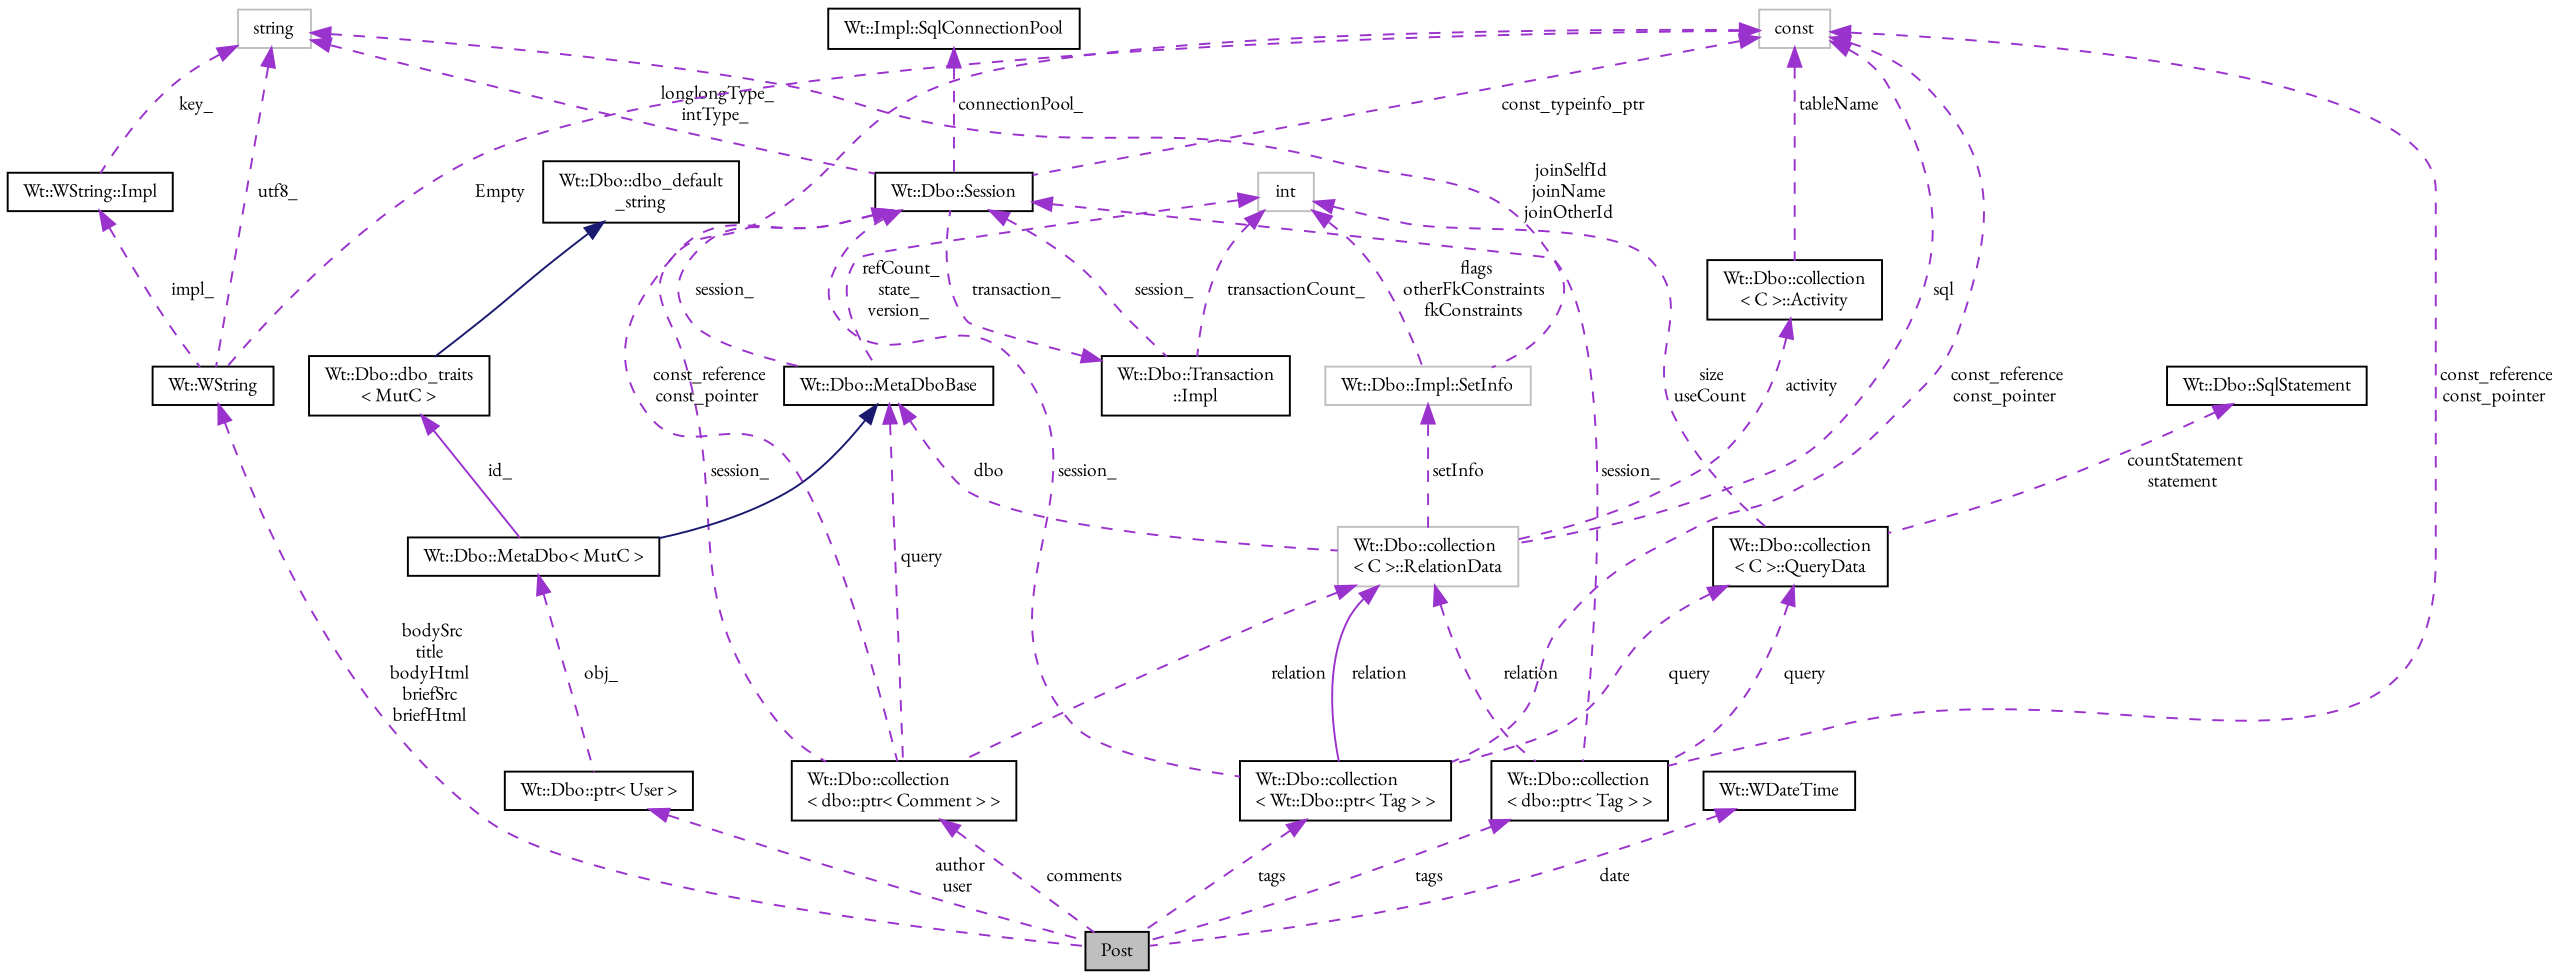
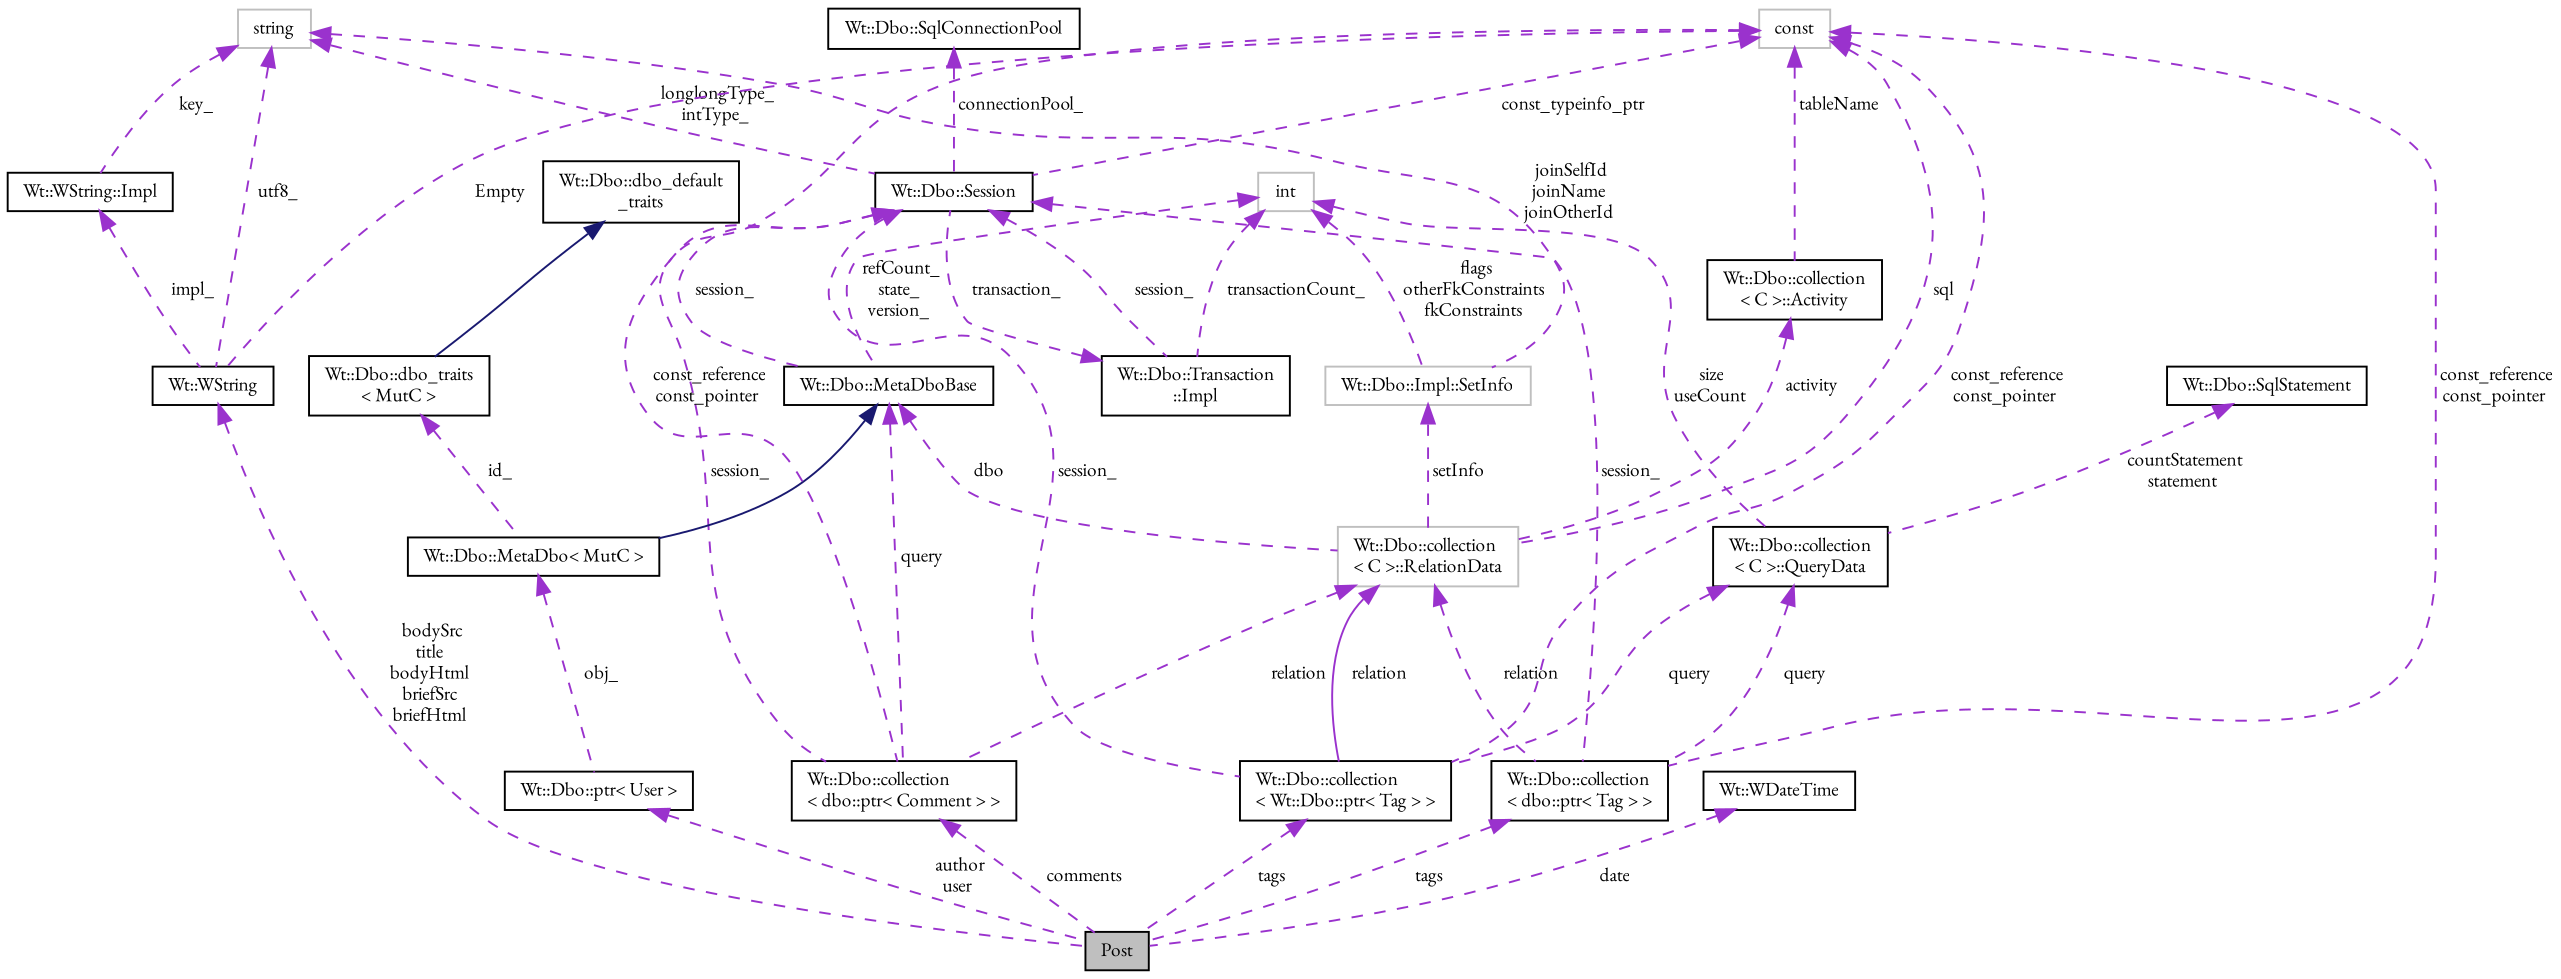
node "Wt::Impl::SqlConnectionPool": label "Wt::Impl::SqlConnectionPool" -> "Wt::Dbo::SqlConnectionPool"
node "Wt::Dbo::dbo_default _string": label "Wt::Dbo::dbo_default _string" -> "Wt::Dbo::dbo_default _traits"
edge "Wt::Dbo::MetaDbo< MutC >" -> "Wt::Dbo::dbo_traits < MutC >": style solid -> dashed
